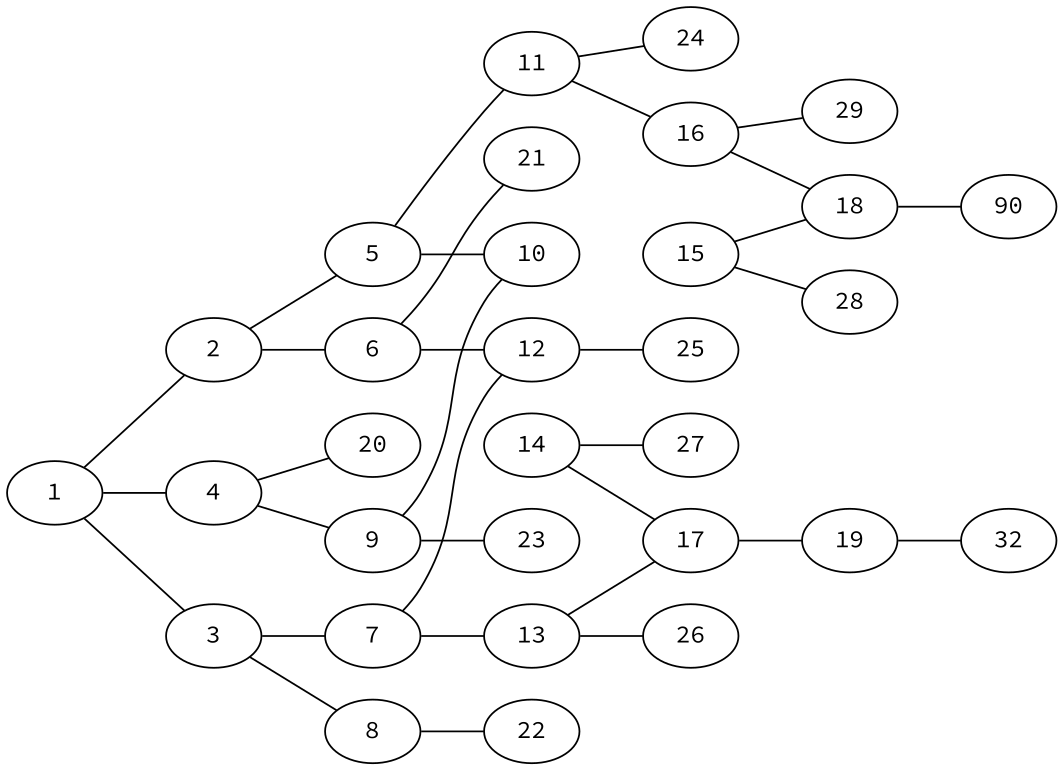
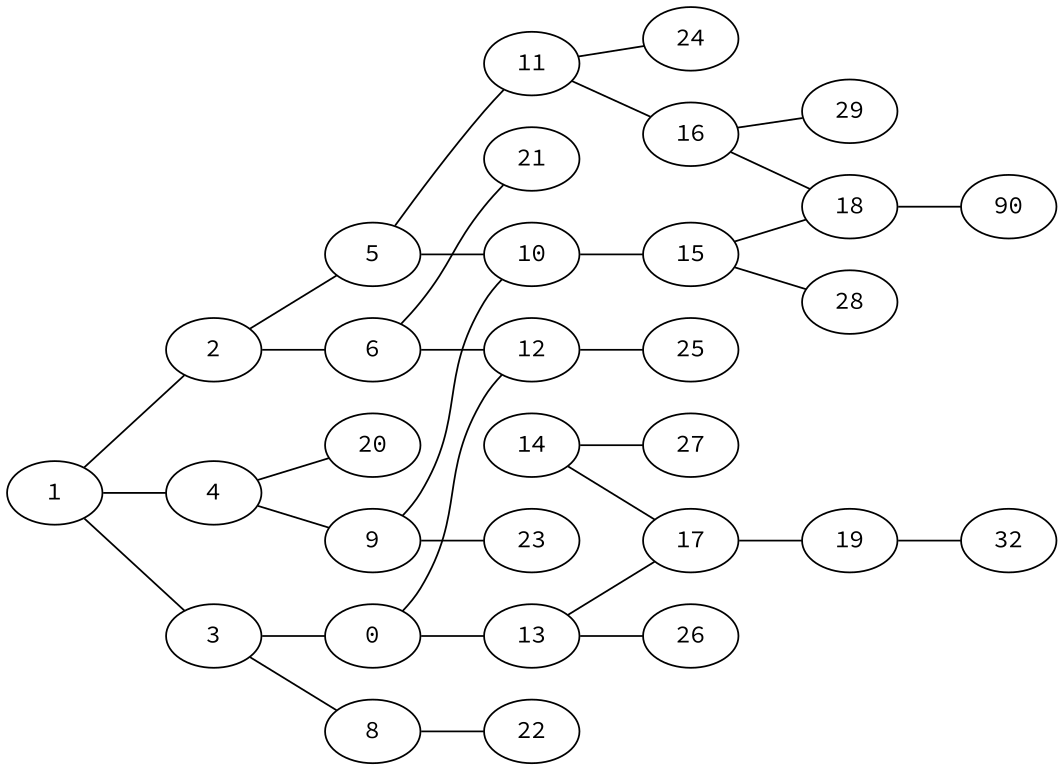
edge "10" -- "15": added
node "7": label "7" -> "0"
